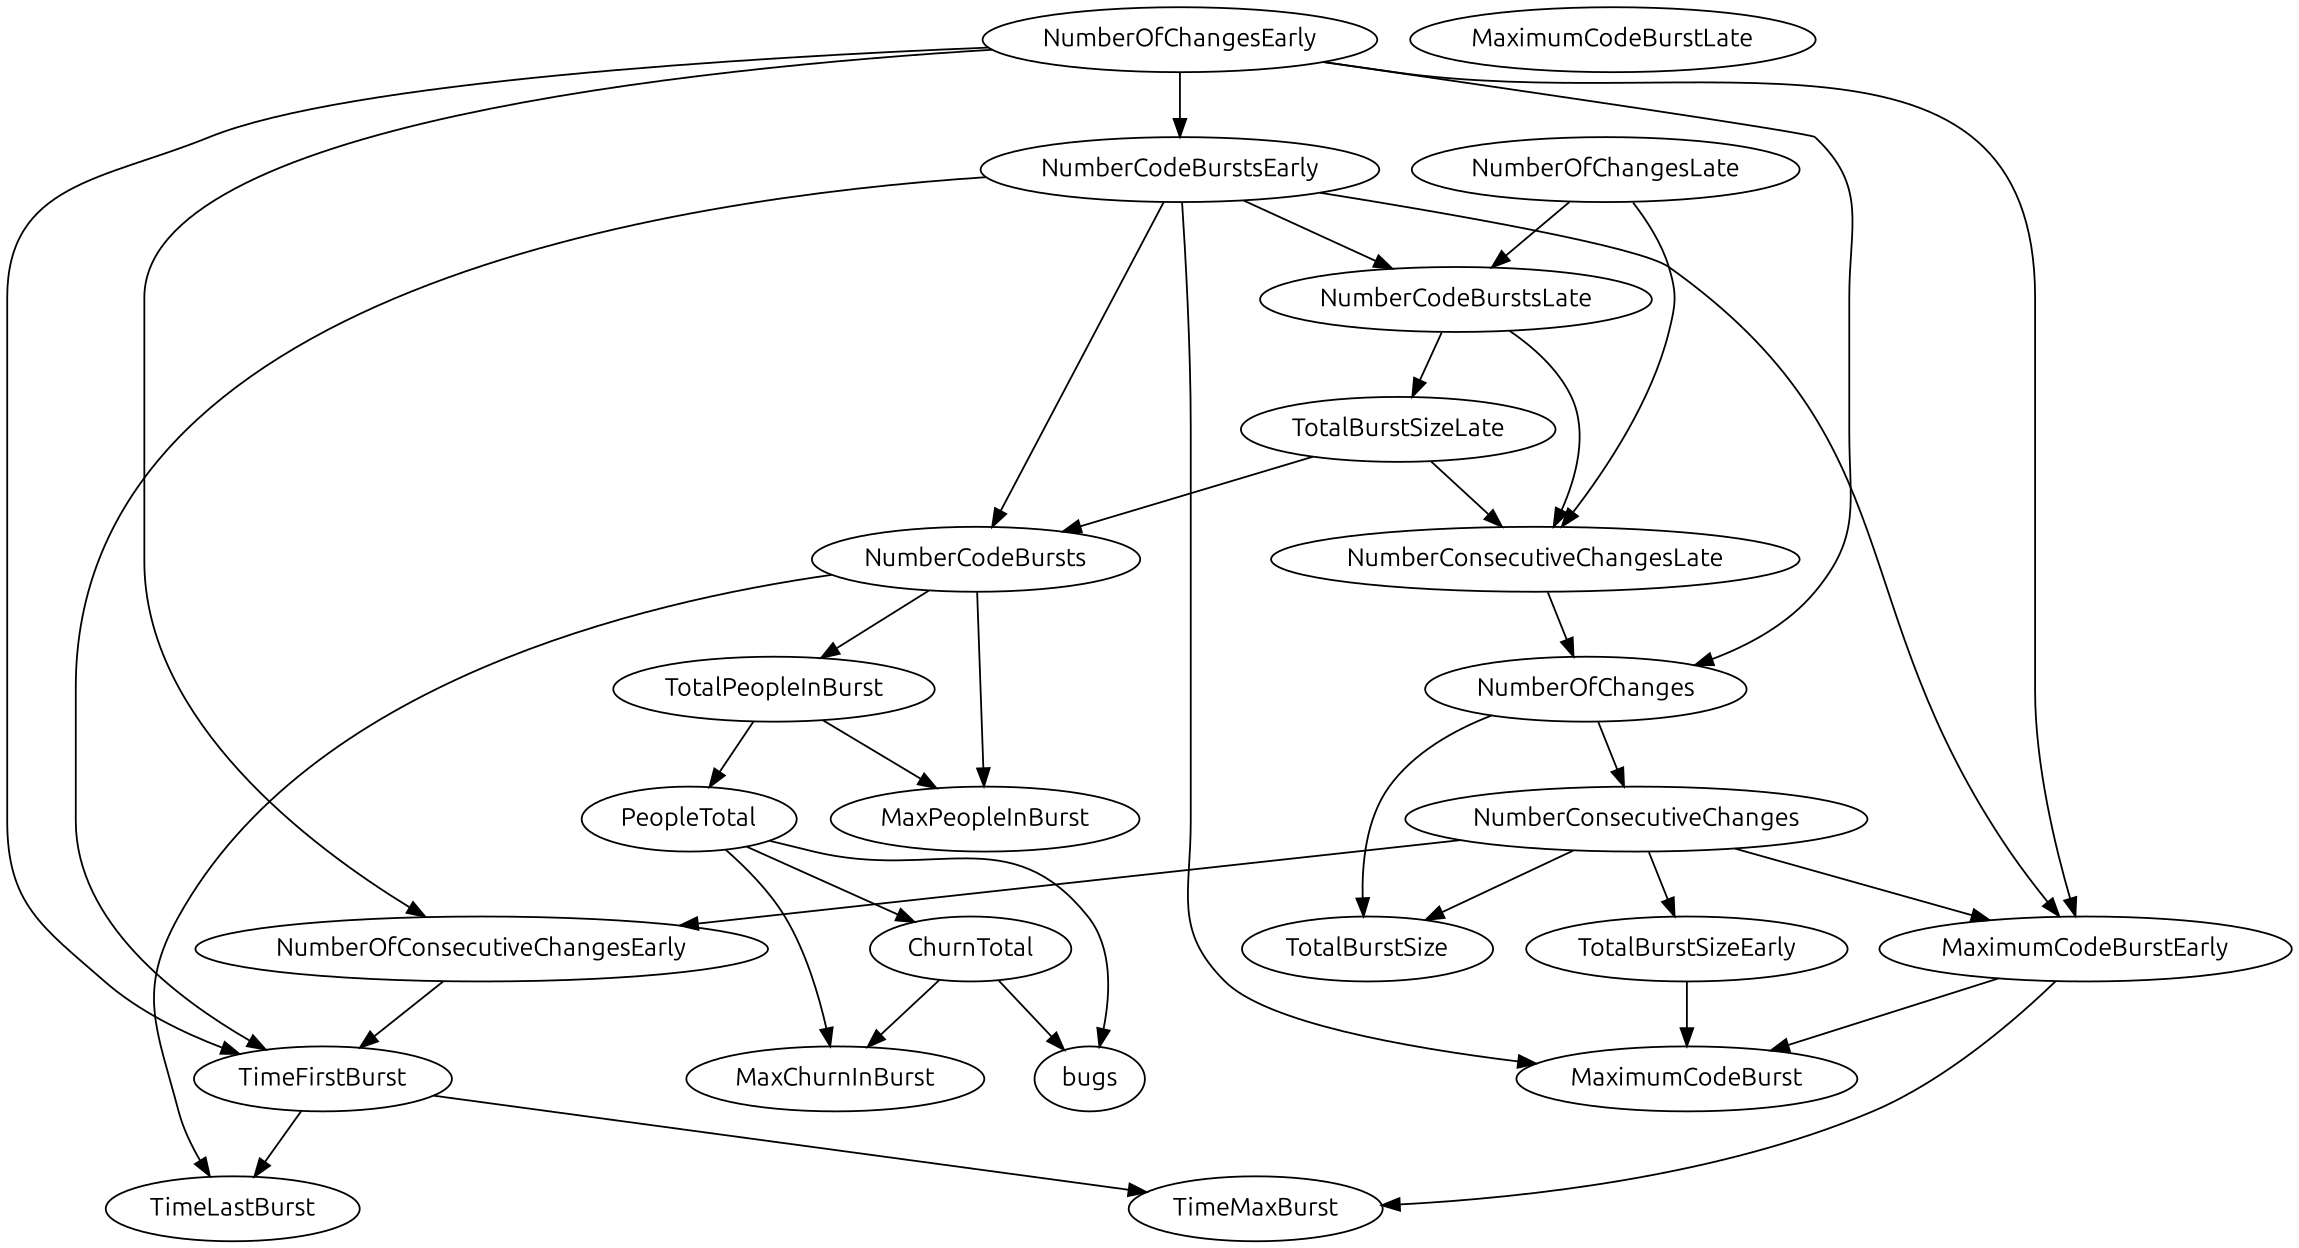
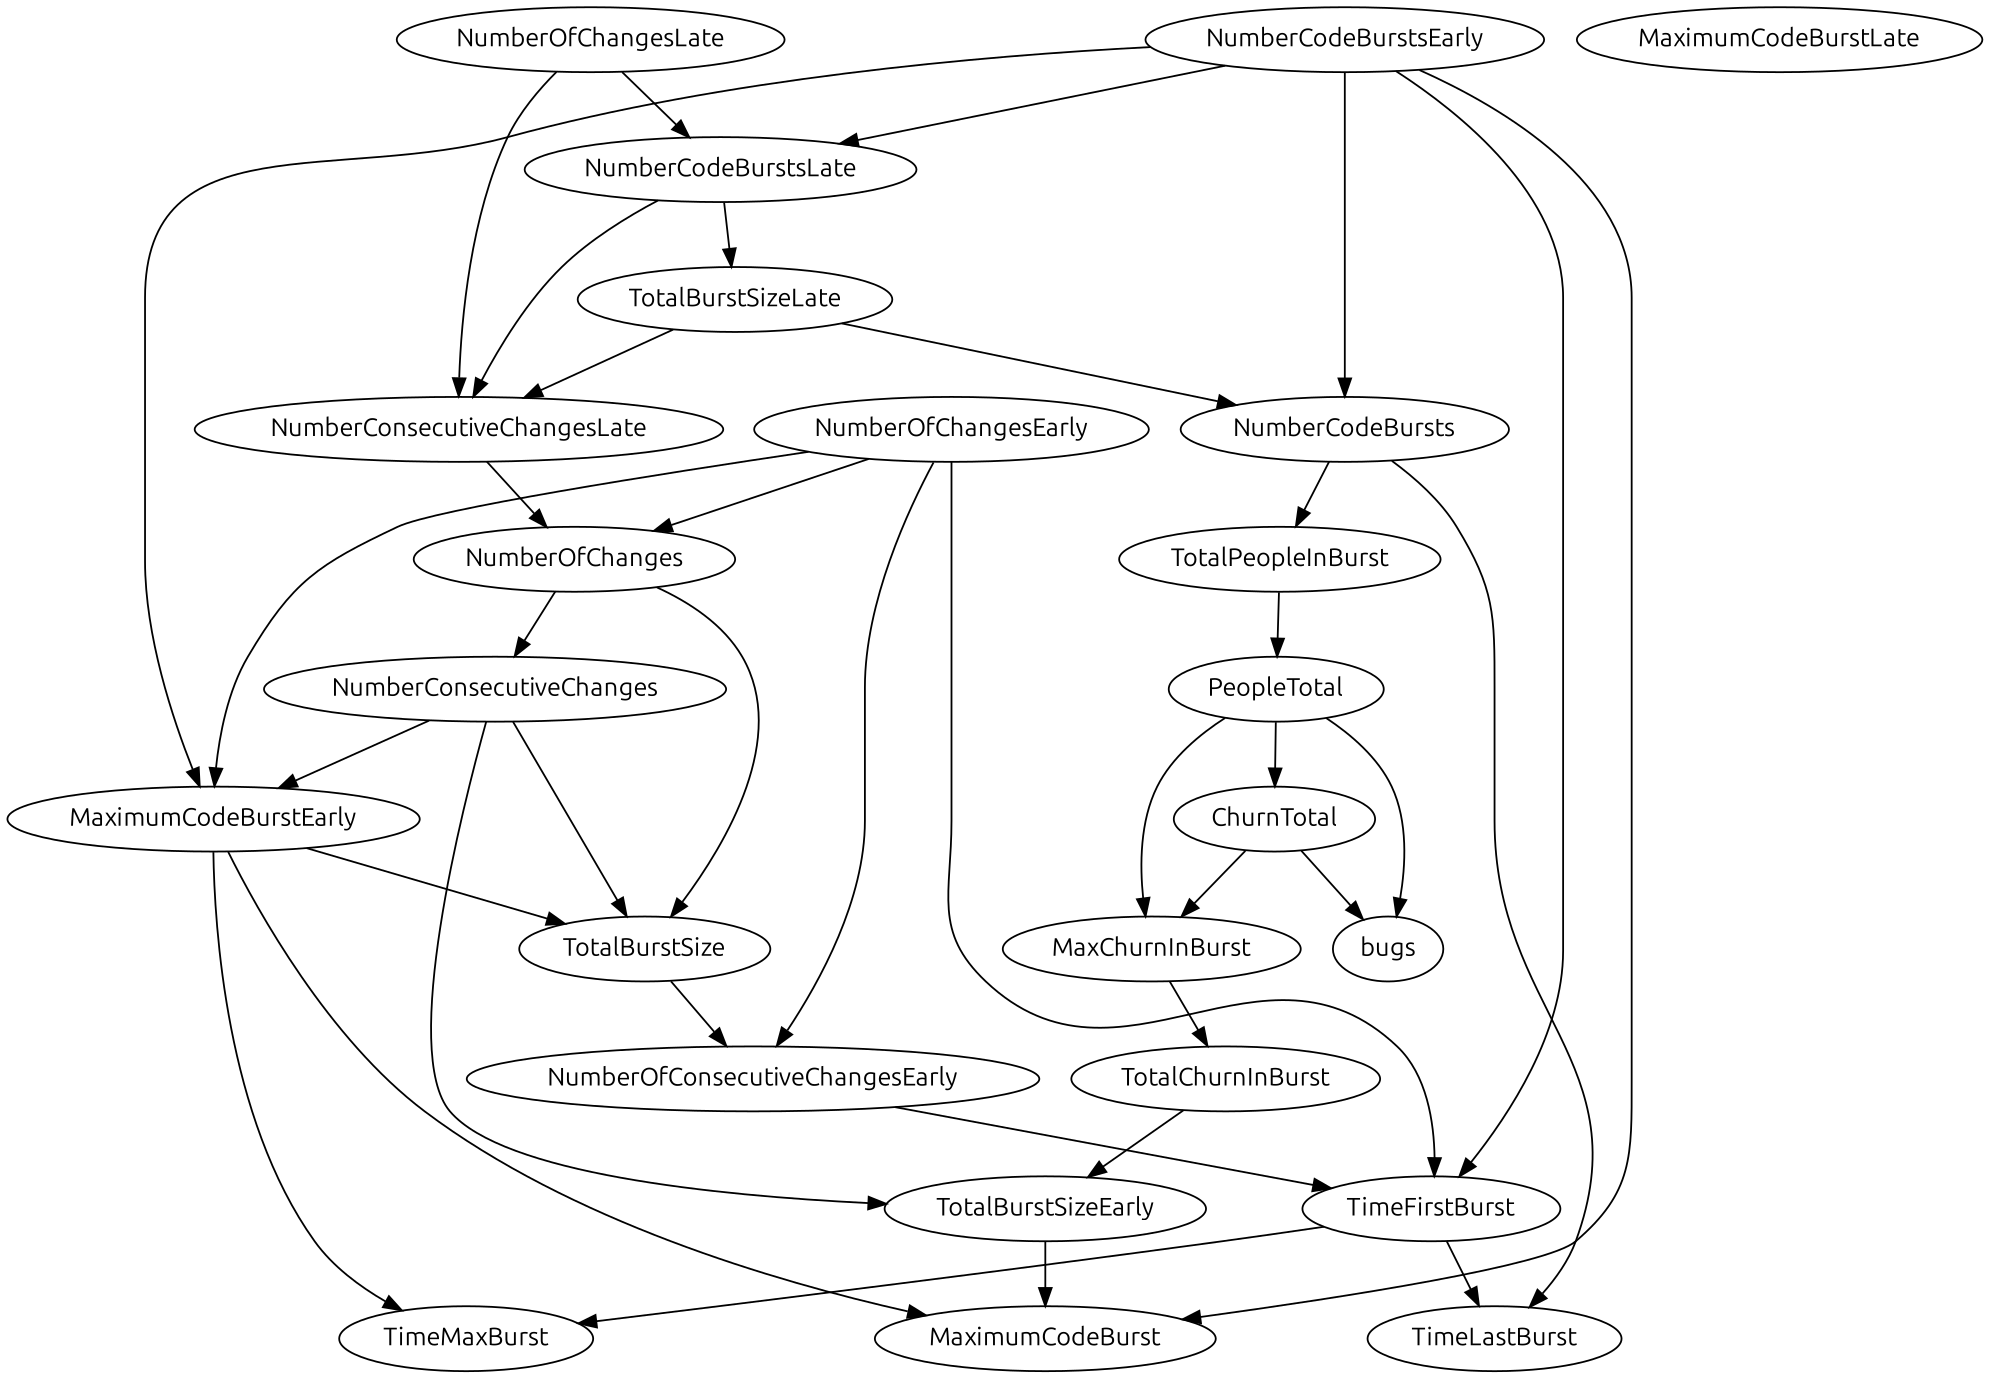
edge "NumberOfChangesEarly" -> "NumberCodeBurstsEarly": removed
node "MaxPeopleInBurst": removed
edge "NumberConsecutiveChanges" -> "NumberOfConsecutiveChangesEarly": now "TotalBurstSize" -> "NumberOfConsecutiveChangesEarly"
edge "MaximumCodeBurstEarly" -> "TotalBurstSize": added
node "TotalChurnInBurst": added
